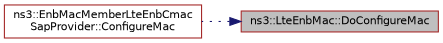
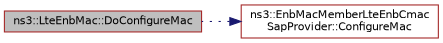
edge "ns3::EnbMacMemberLteEnbCmac SapProvider::ConfigureMac" -> "ns3::LteEnbMac::DoConfigureMac": reversed
